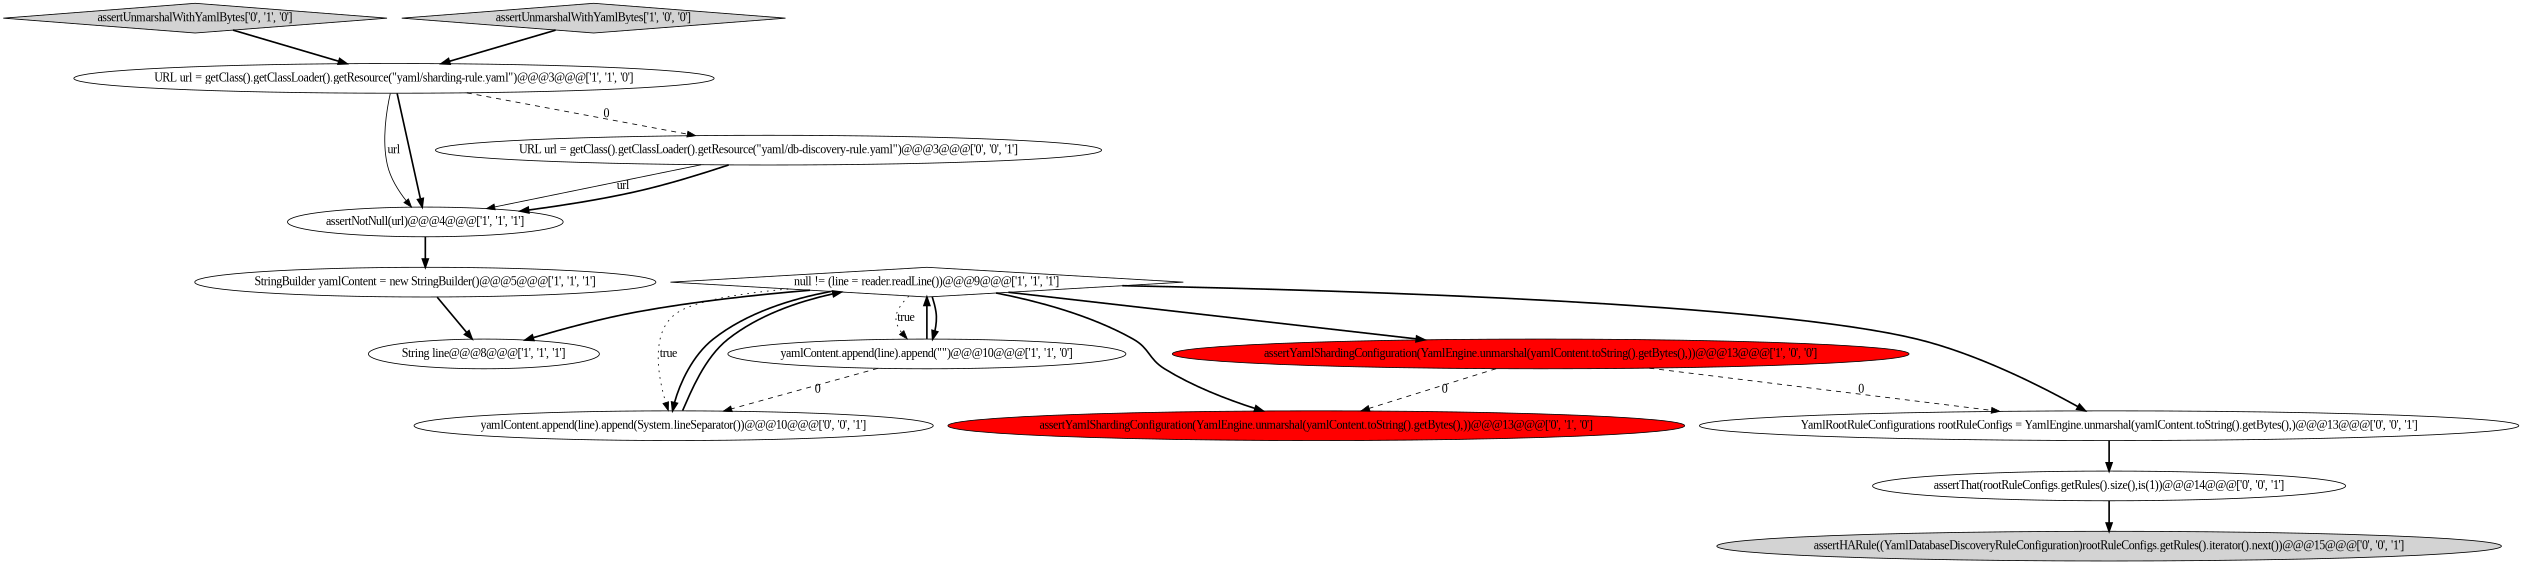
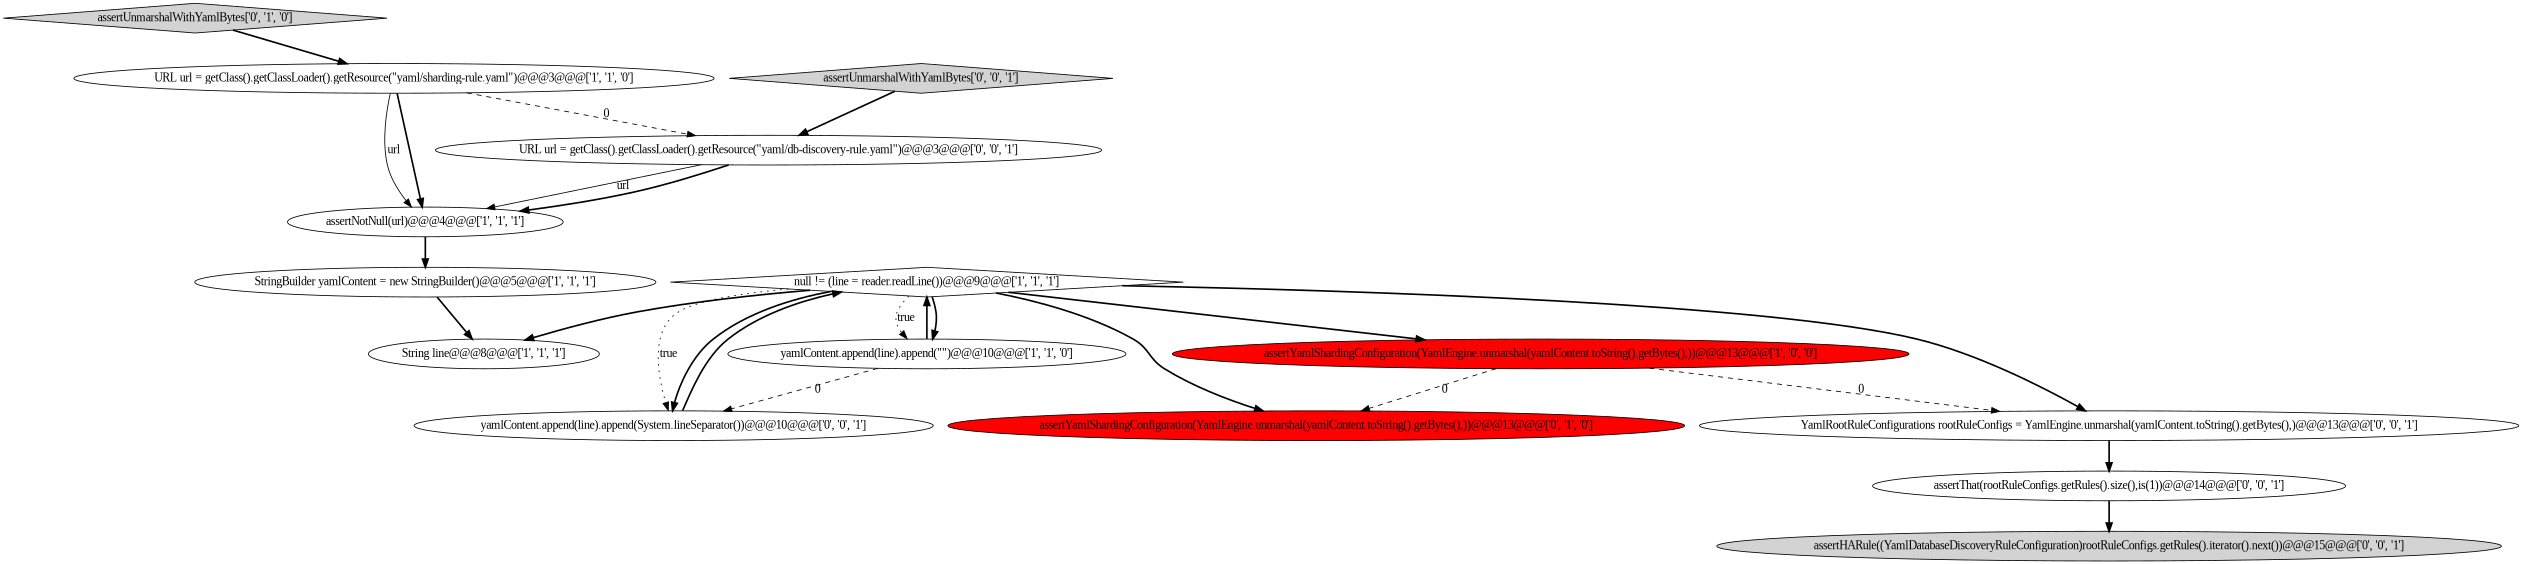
node "assertUnmarshalWithYamlBytes['1', '0', '0']": removed
node "assertUnmarshalWithYamlBytes['0', '0', '1']": added
